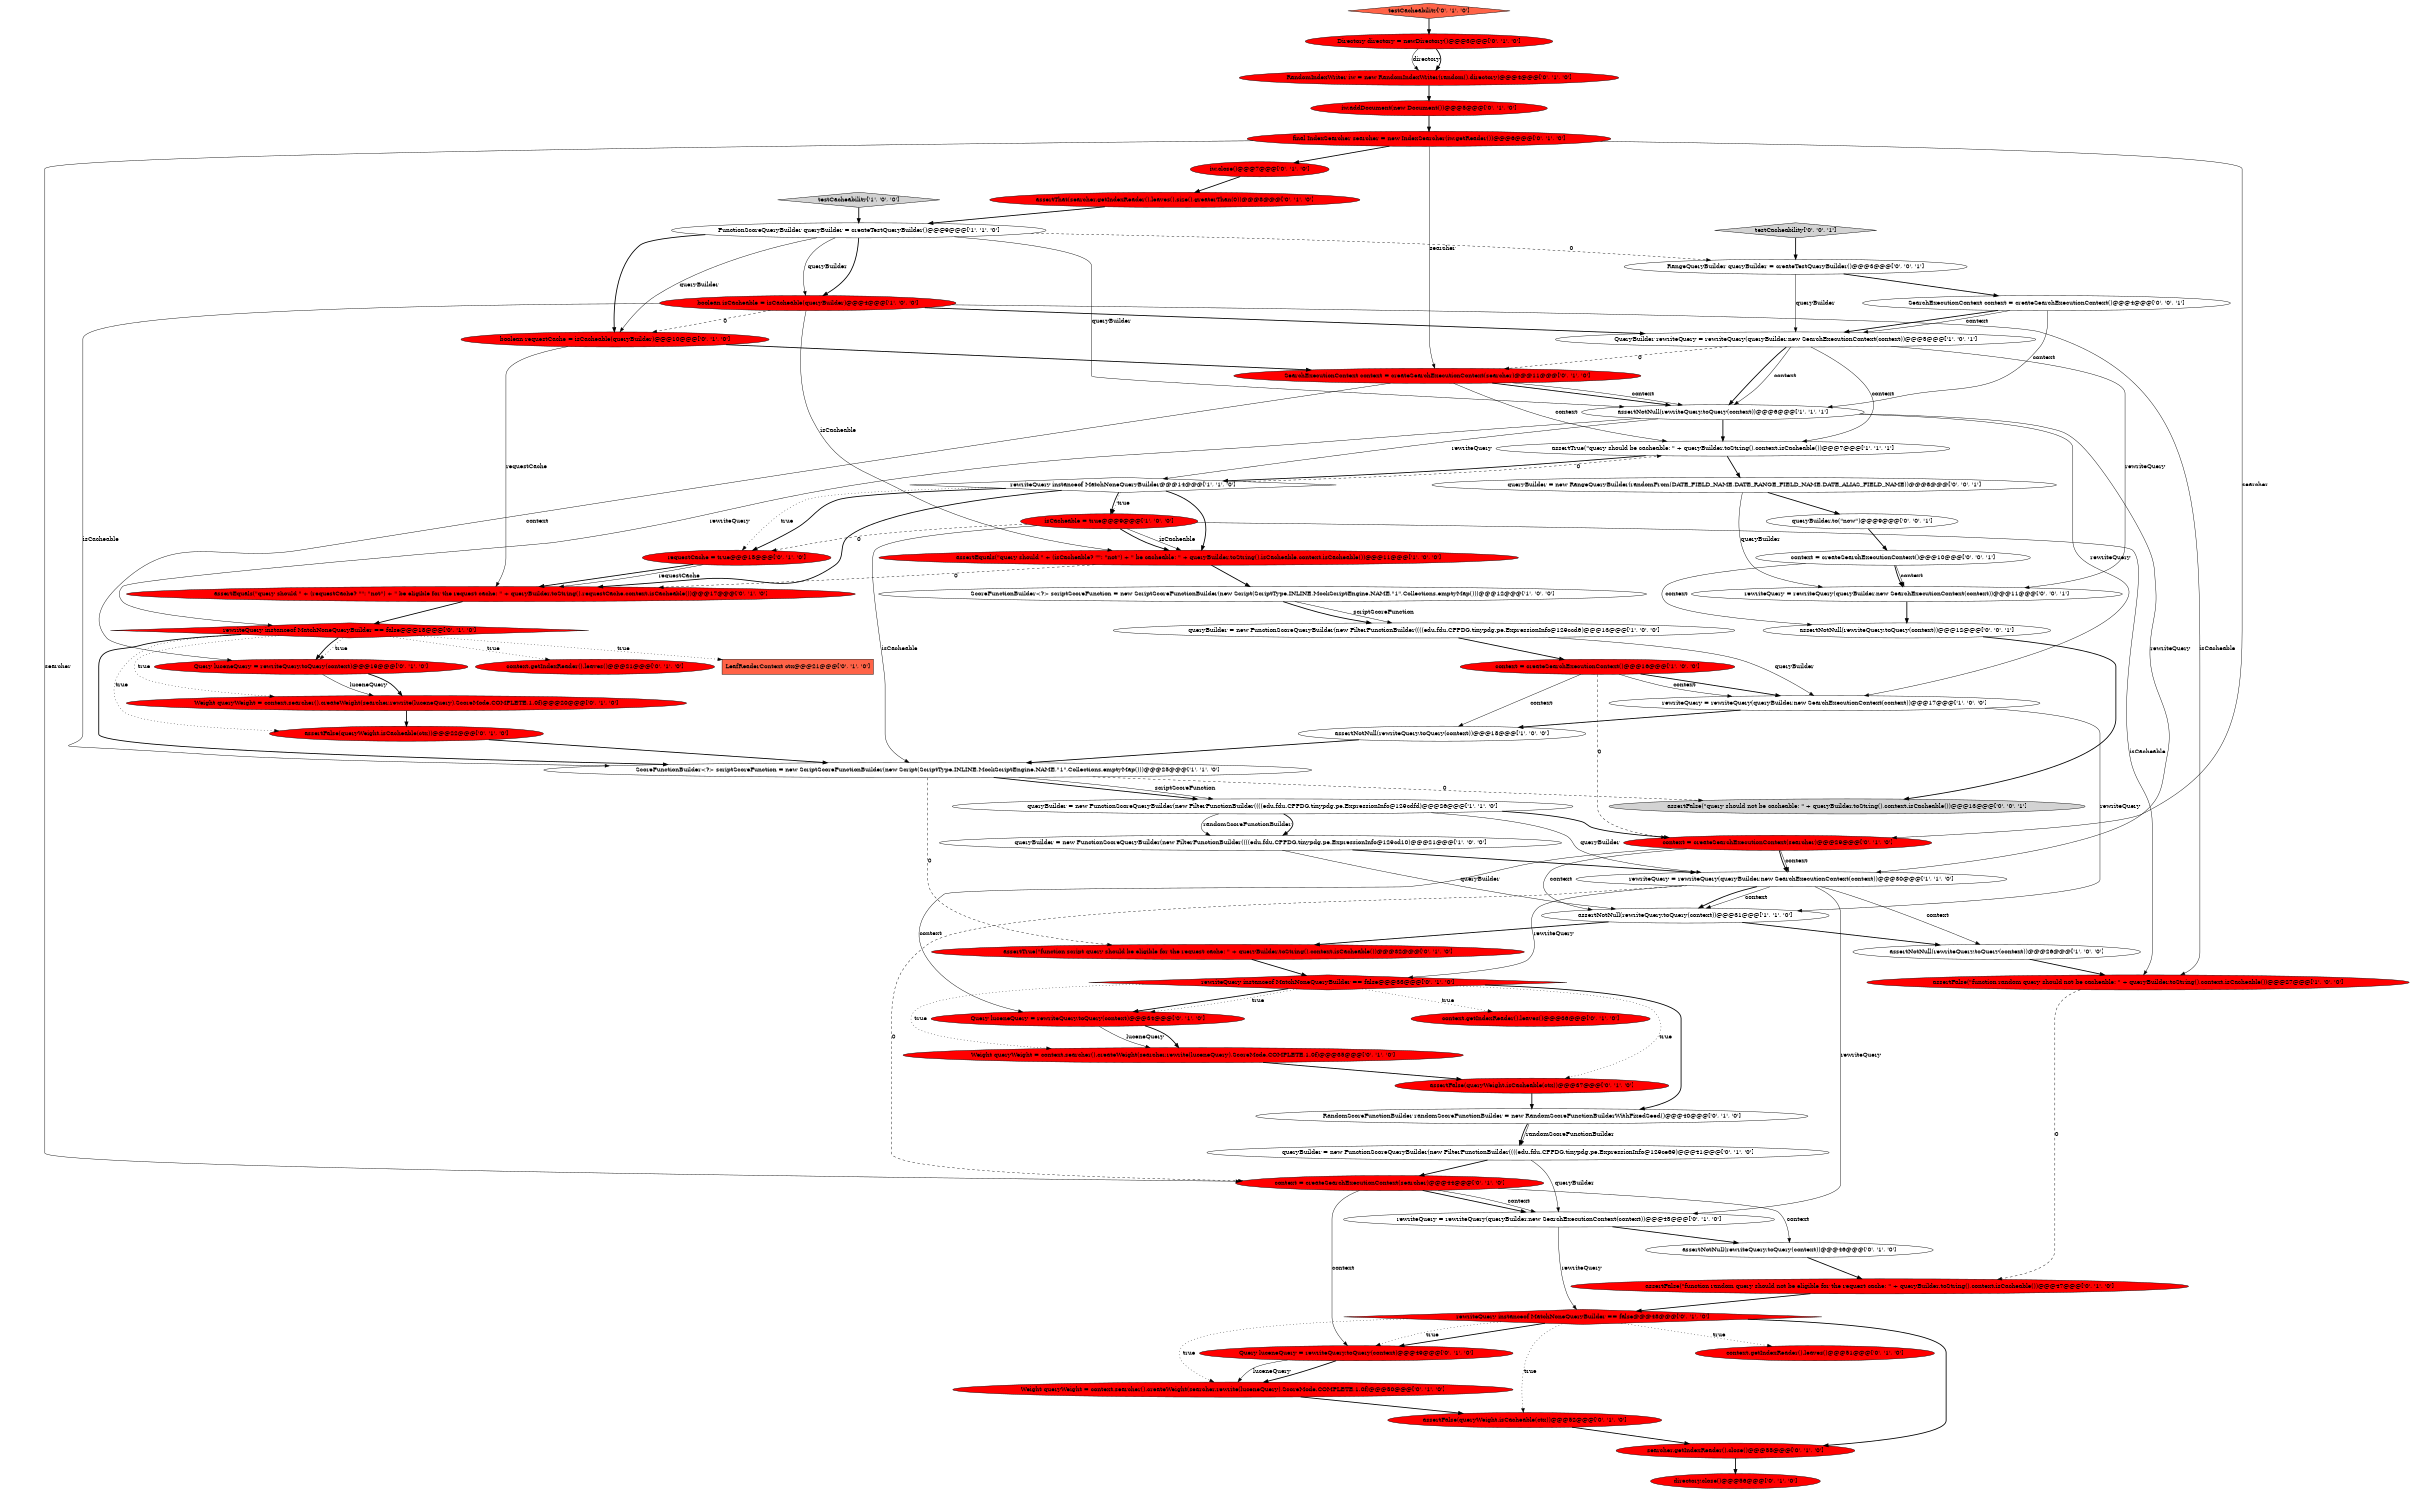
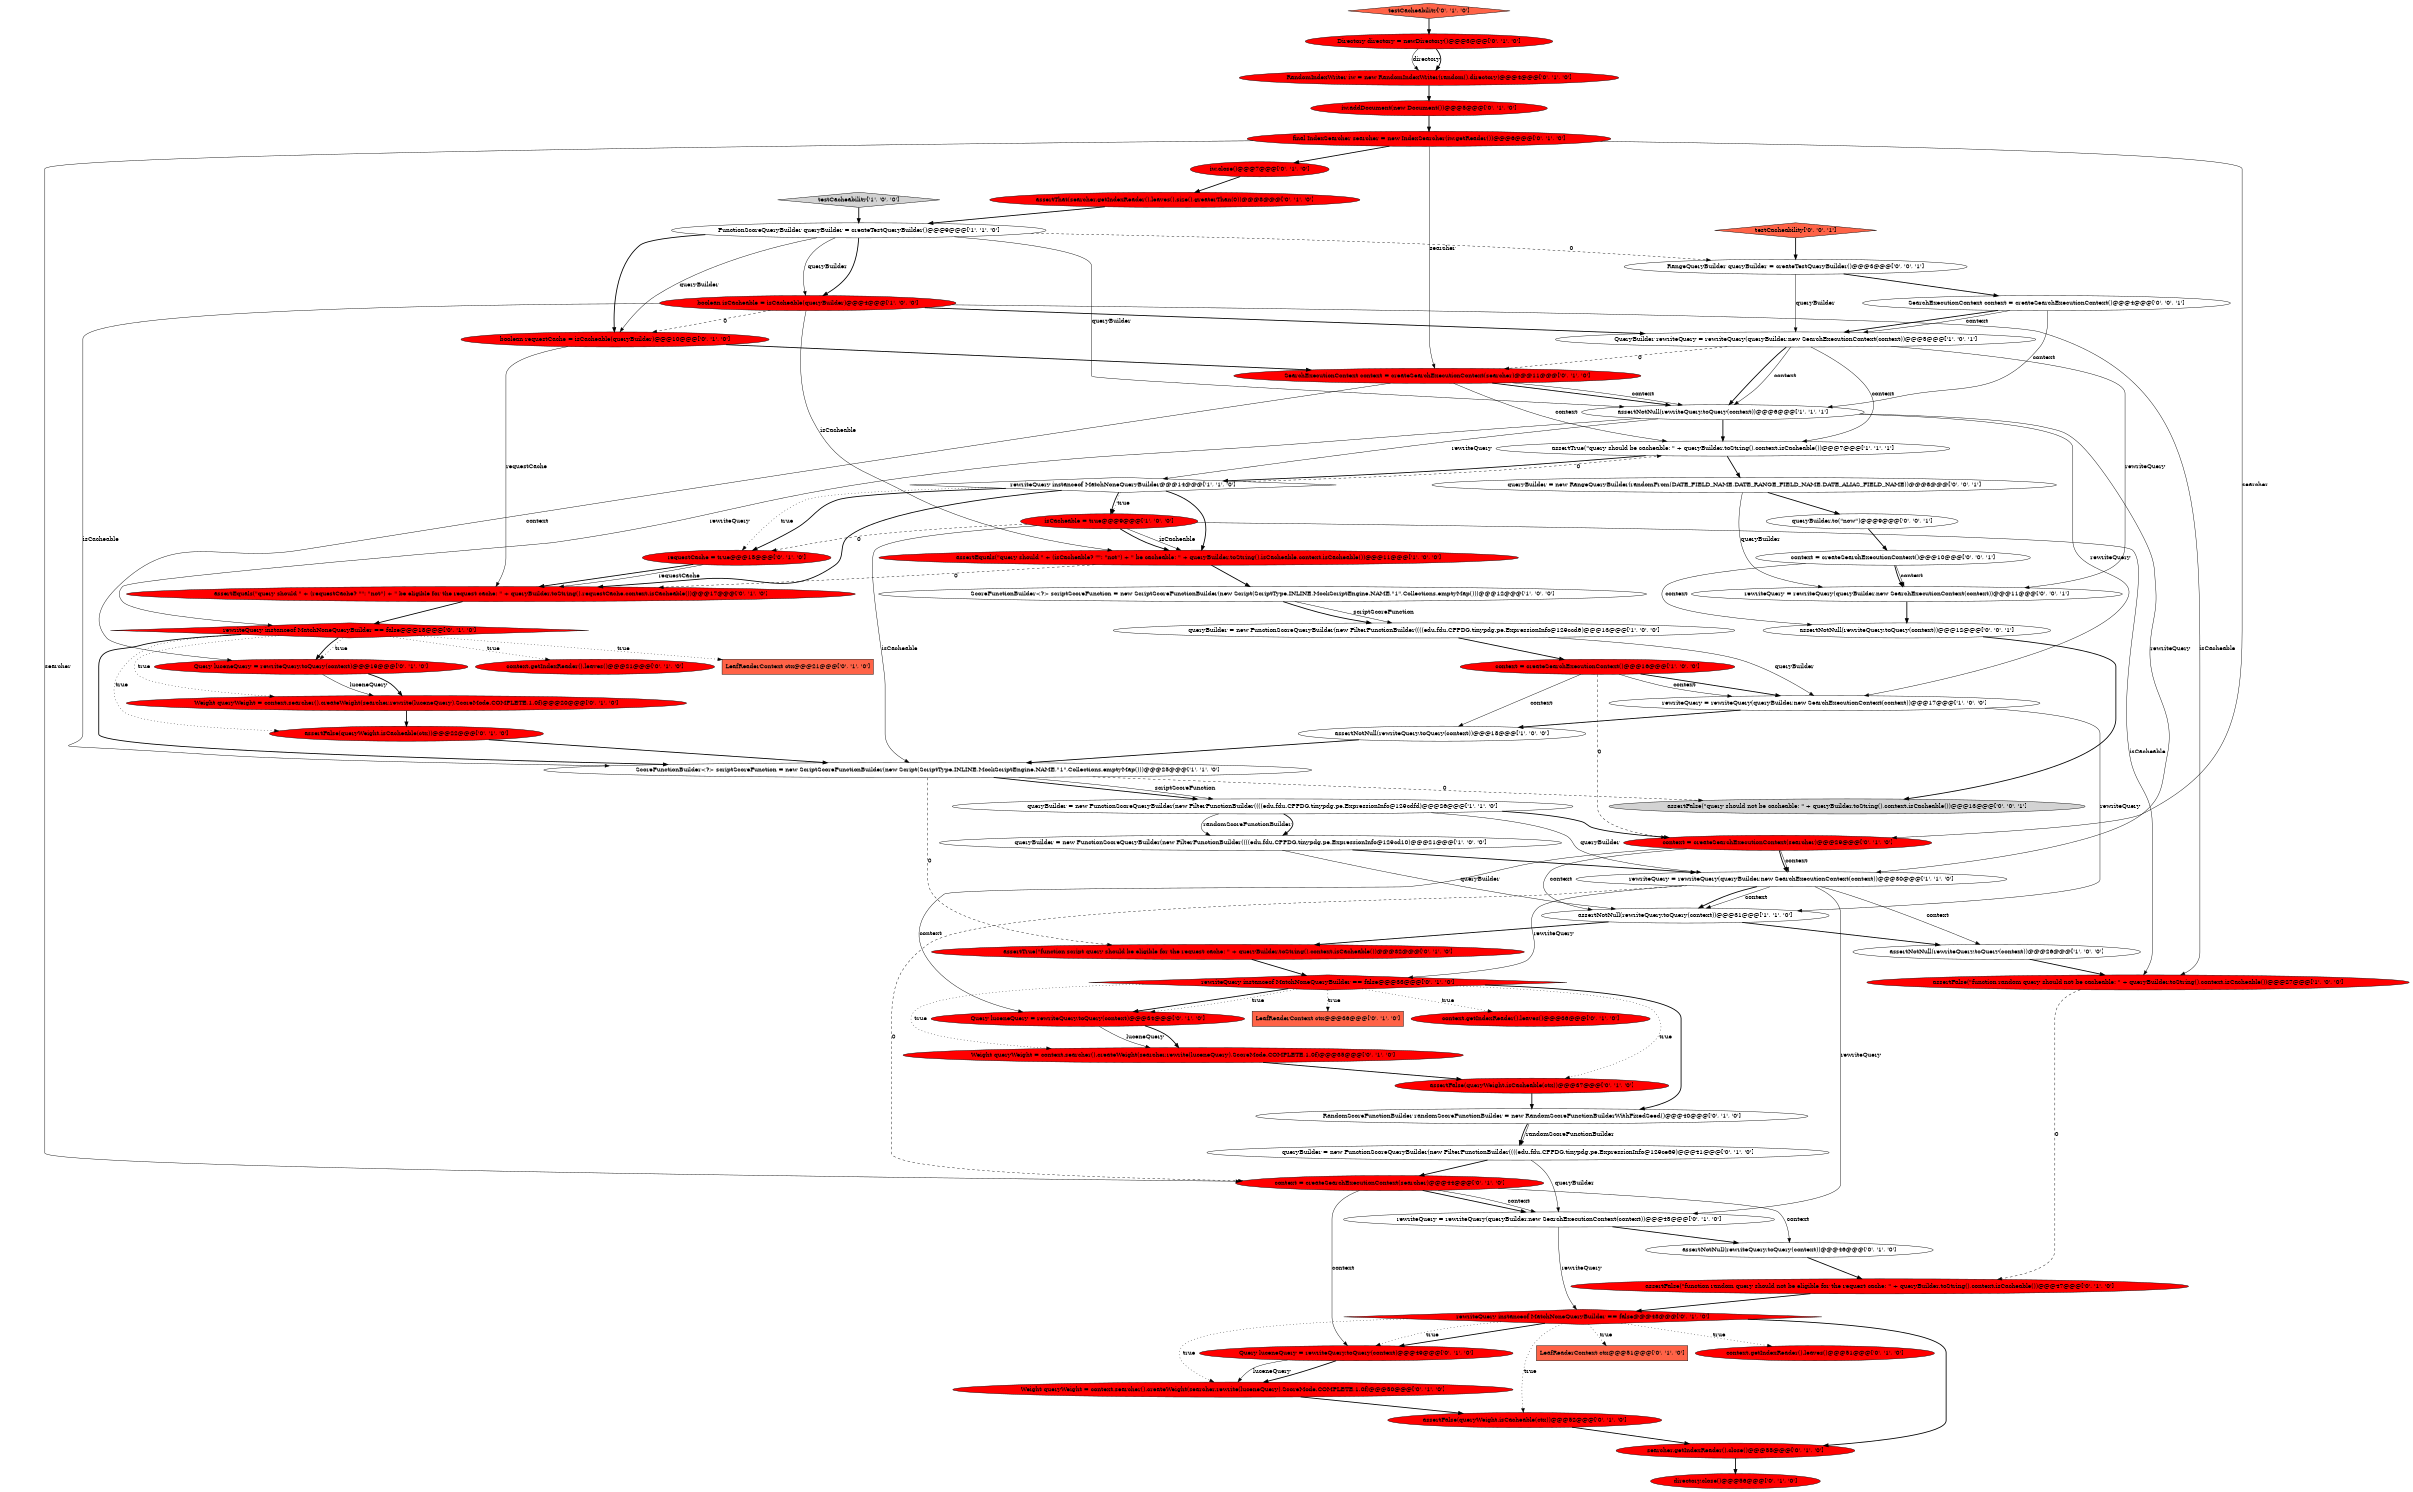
node "testCacheability['0', '0', '1']": fillcolor lightgray -> tomato
node "LeafReaderContext ctx@@@36@@@['0', '1', '0']": added
node "LeafReaderContext ctx@@@51@@@['0', '1', '0']": added
